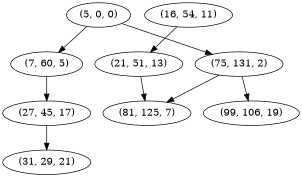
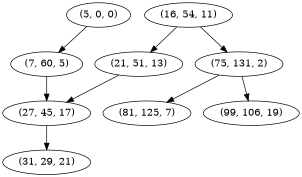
edge "(5, 0, 0)" -> "(75, 131, 2)": now "(16, 54, 11)" -> "(75, 131, 2)"
edge "(21, 51, 13)" -> "(81, 125, 7)": now "(21, 51, 13)" -> "(27, 45, 17)"
